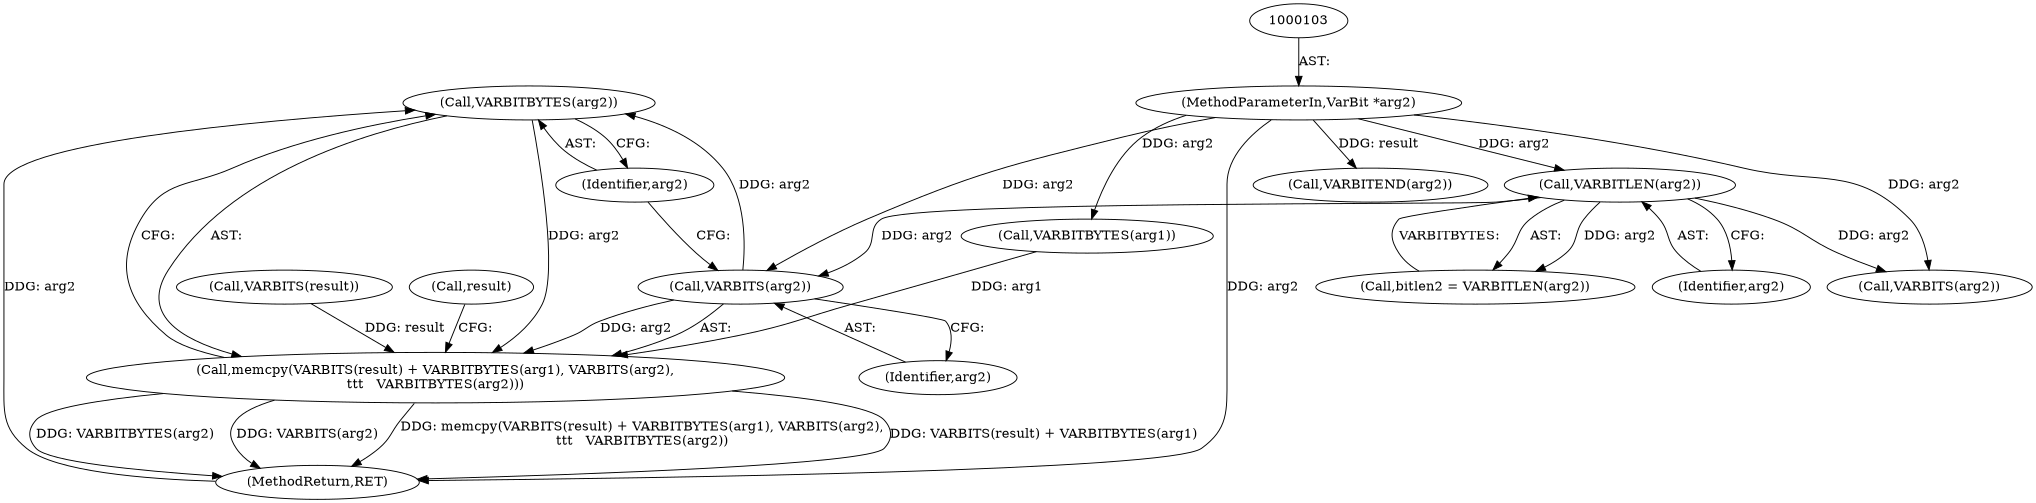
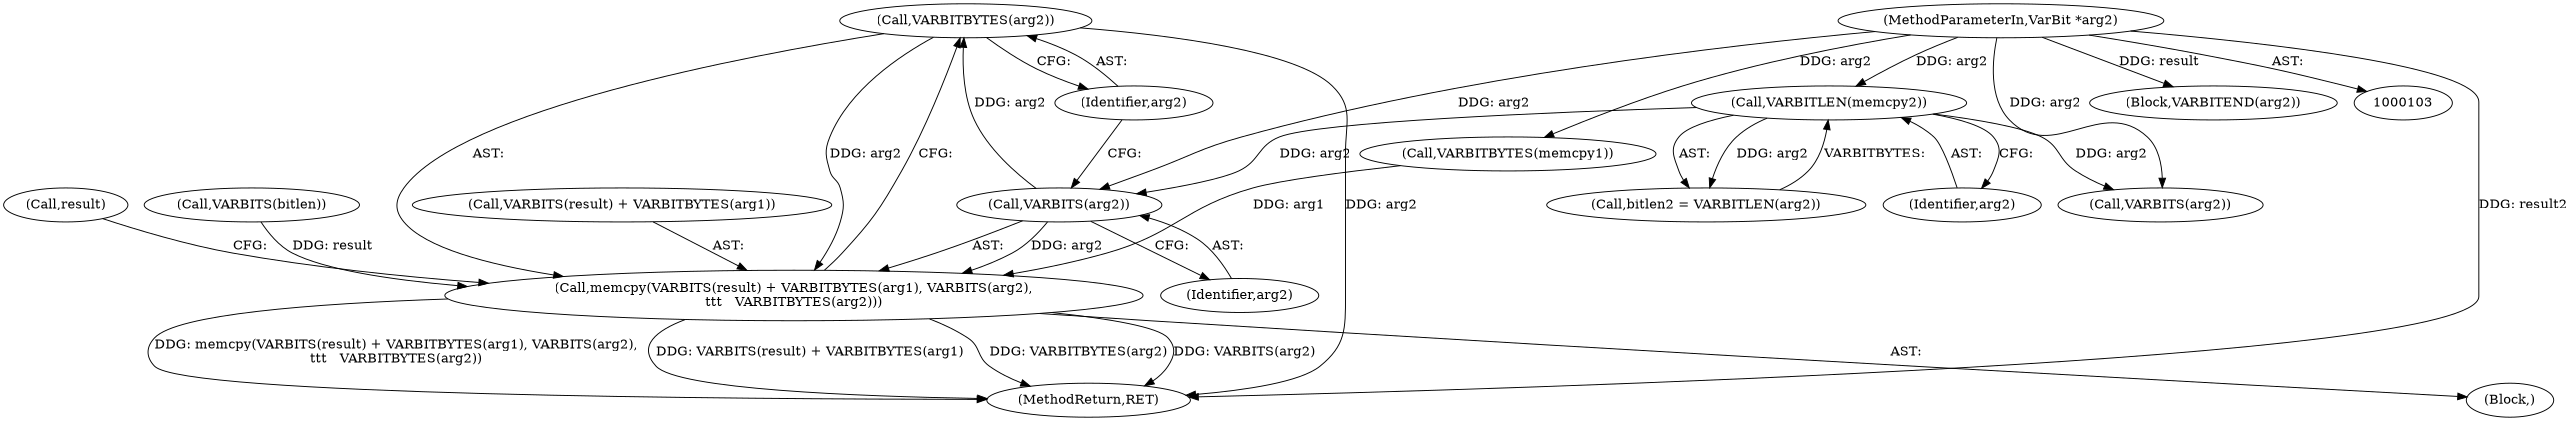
edge "1000103" -> "(MethodParameterIn,VarBit *arg2)": reversed
node "(Call,VARBITEND(arg2))": label "(Call,VARBITEND(arg2))" -> "(Block,VARBITEND(arg2))"
node "(Call,VARBITLEN(arg2))": label "(Call,VARBITLEN(arg2))" -> "(Call,VARBITLEN(memcpy2))"
node "(Call,VARBITS(result) + VARBITBYTES(arg1))": added
edge "(MethodReturn,RET)" -> "(Call,VARBITBYTES(arg2))": reversed
node "(Call,VARBITBYTES(arg1))": label "(Call,VARBITBYTES(arg1))" -> "(Call,VARBITBYTES(memcpy1))"
node "(Call,VARBITS(result))": label "(Call,VARBITS(result))" -> "(Call,VARBITS(bitlen))"
edge "(MethodParameterIn,VarBit *arg2)" -> "(MethodReturn,RET)": label "DDG: arg2" -> "DDG: result2"
node "(Block,)": added
